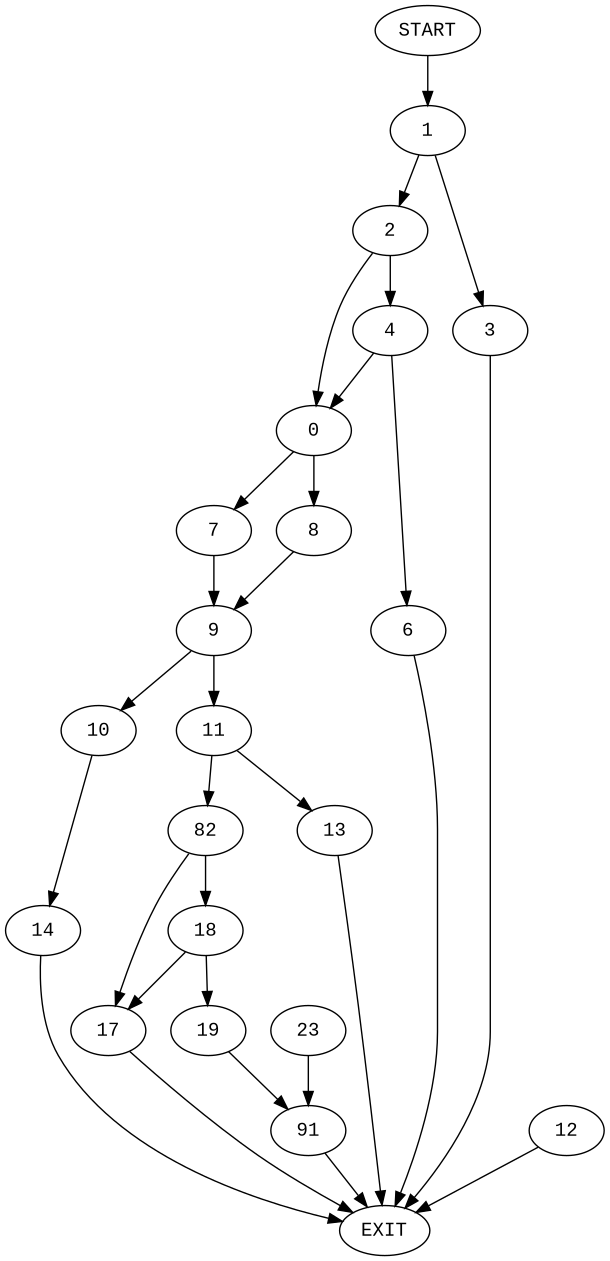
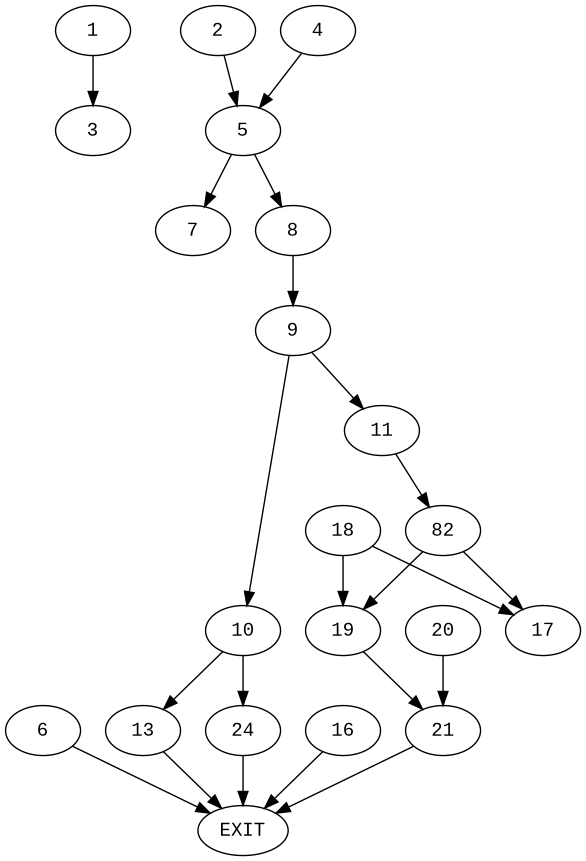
node "START": removed
edge "1" -> "2": removed
edge "2" -> "4": removed
node "0": label "0" -> "5"
edge "4" -> "6": removed
edge "7" -> "9": removed
edge "11" -> "13": now "10" -> "13"
edge "3" -> "EXIT": removed
edge "82" -> "18": now "82" -> "19"
node "14": label "14" -> "24"
node "23": label "23" -> "20"
node "91": label "91" -> "21"
node "12": label "12" -> "16"
edge "17" -> "EXIT": removed
